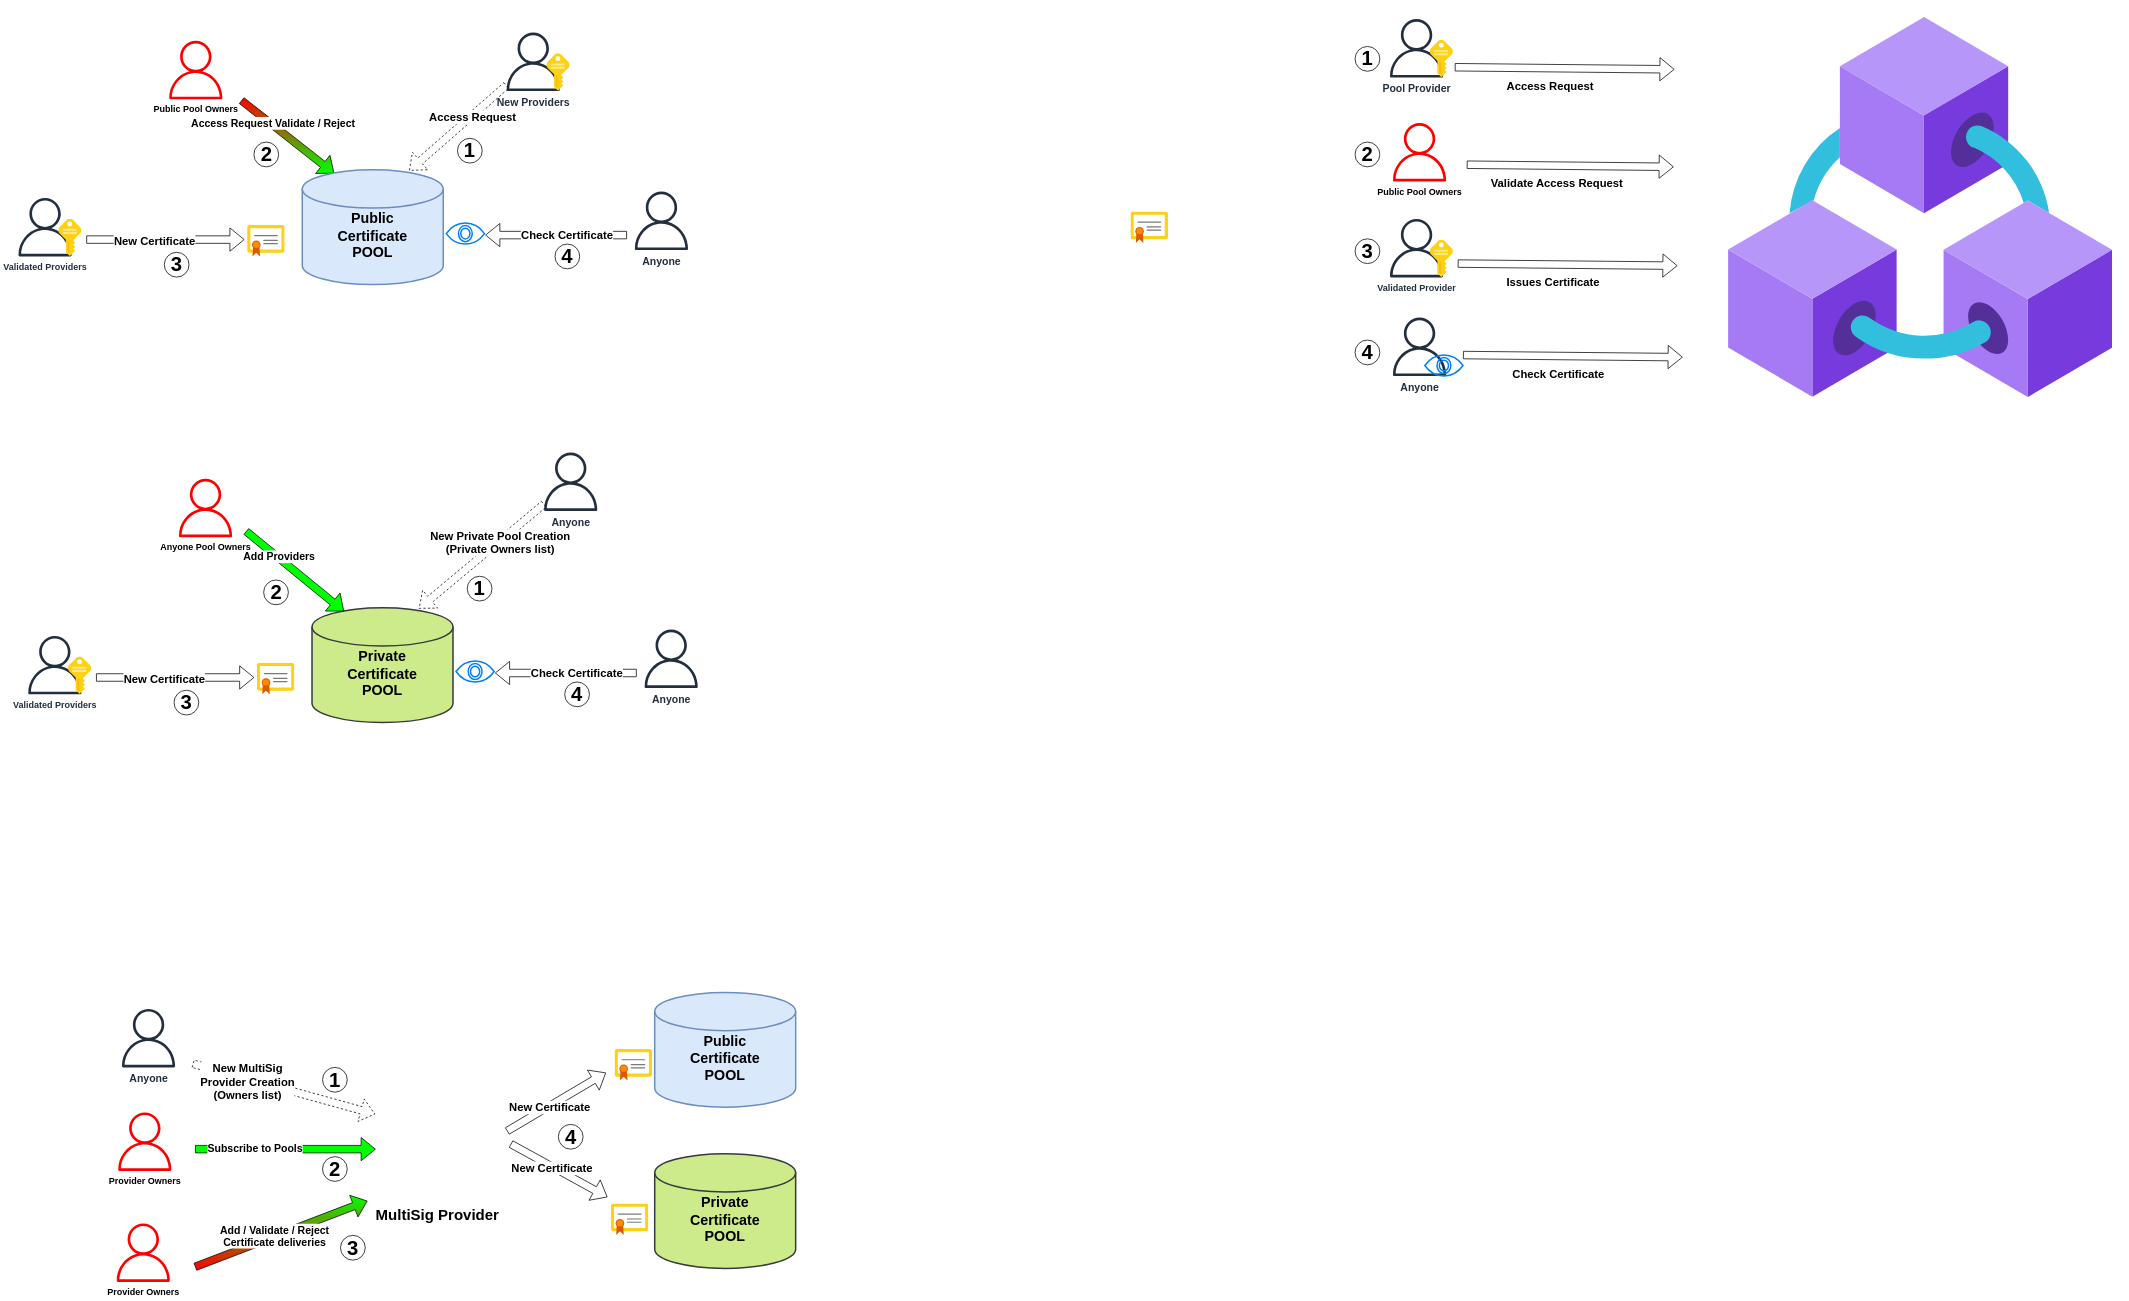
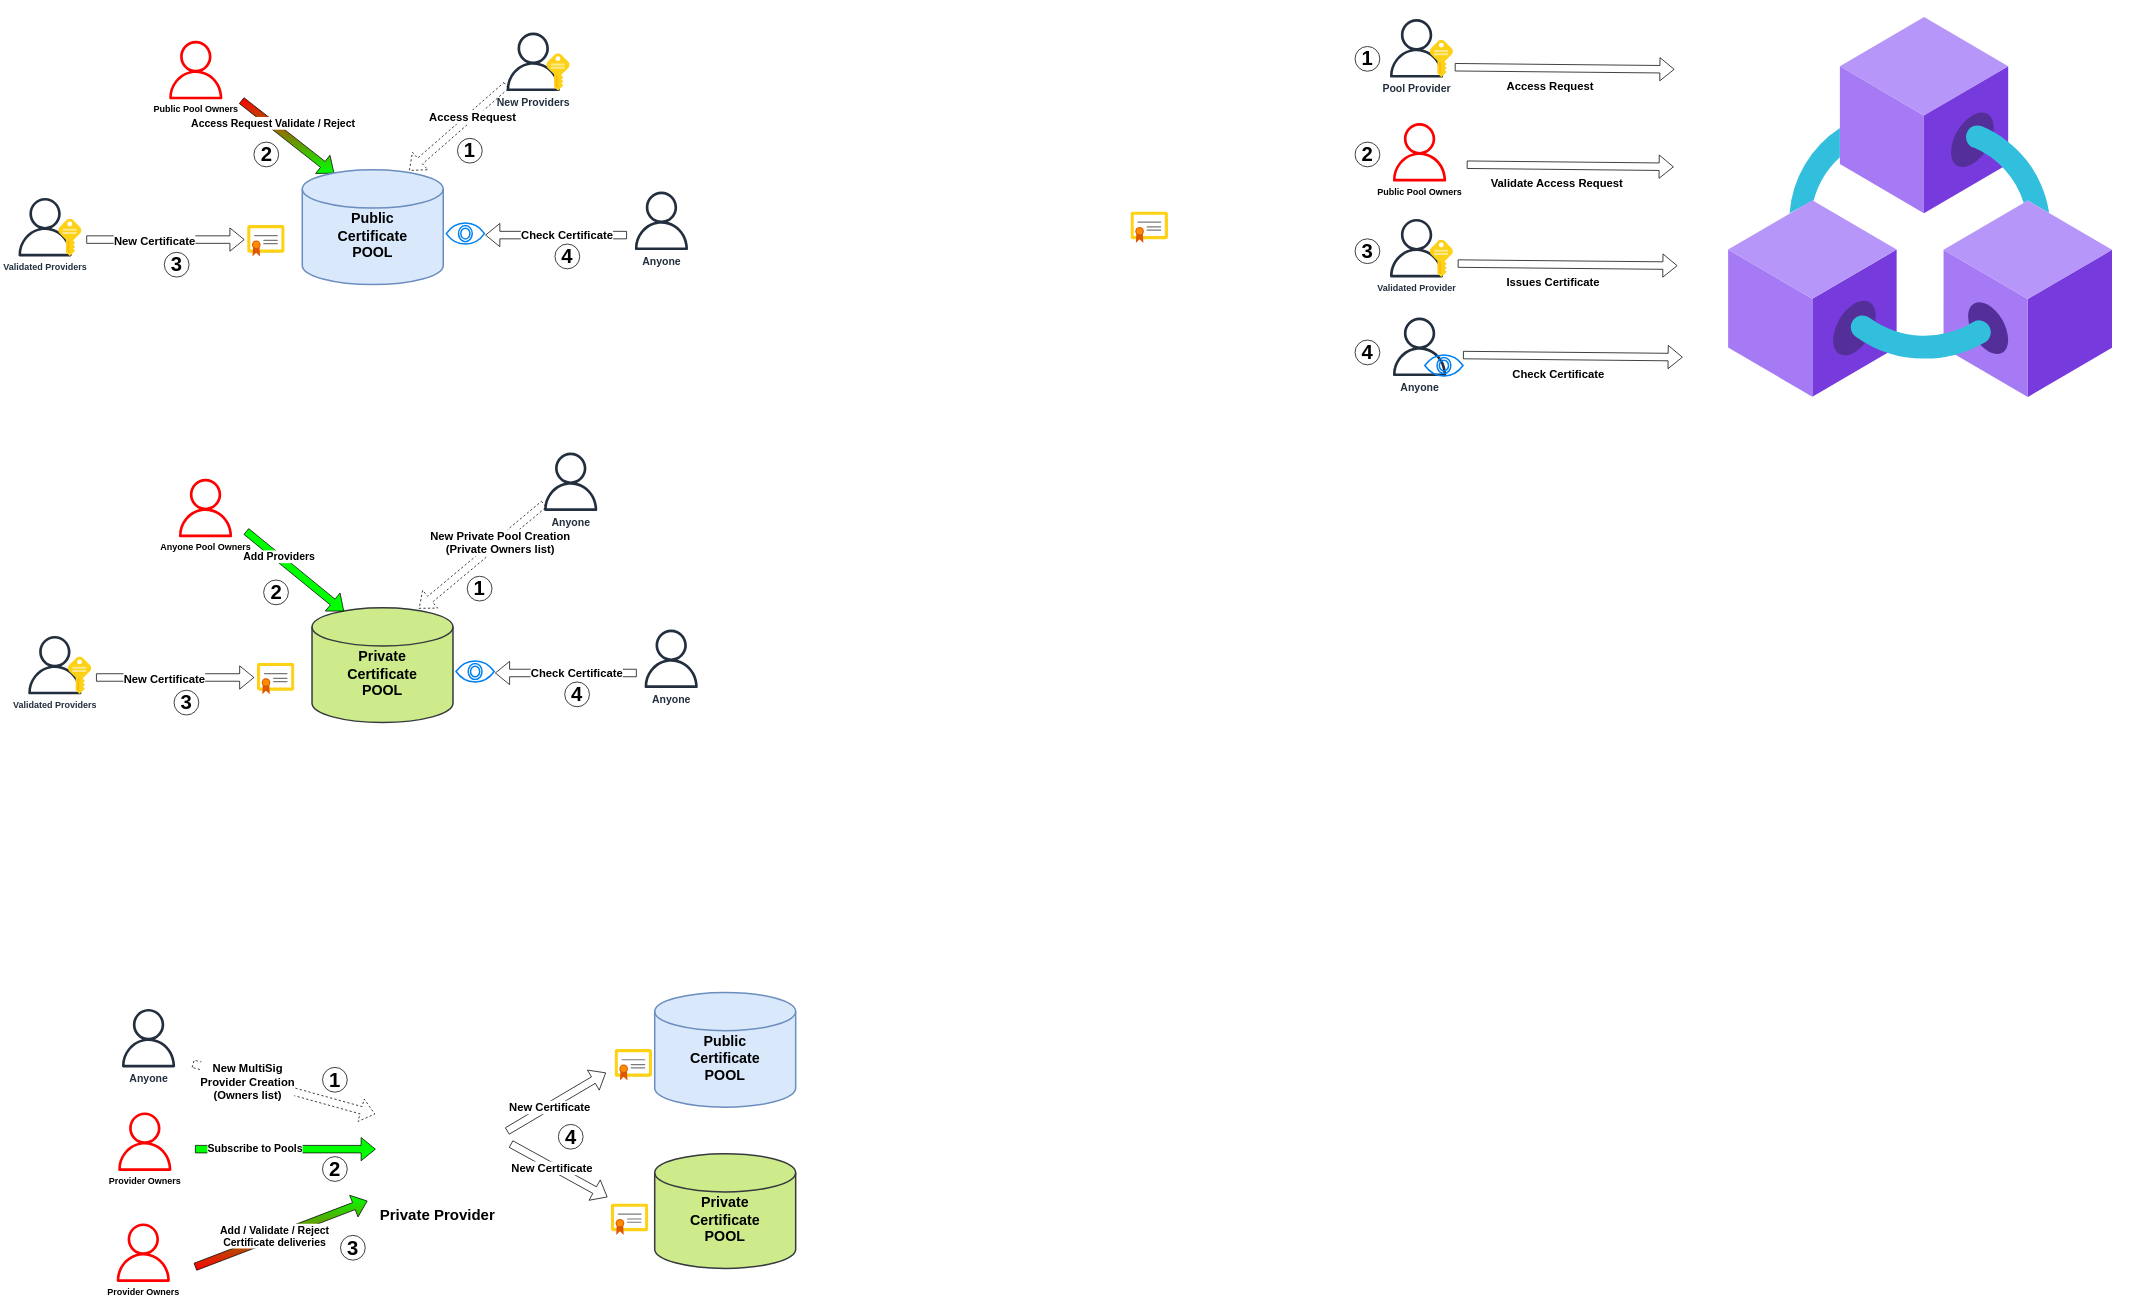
node "MultiSig Provider": label "MultiSig Provider" -> "Private Provider"
